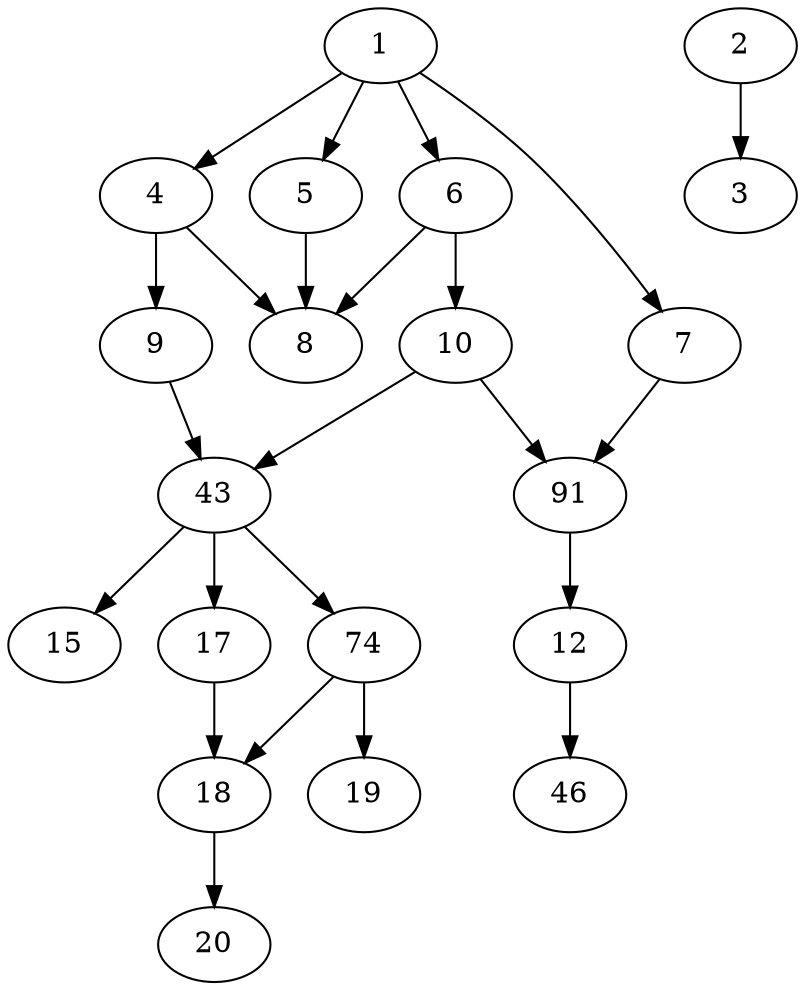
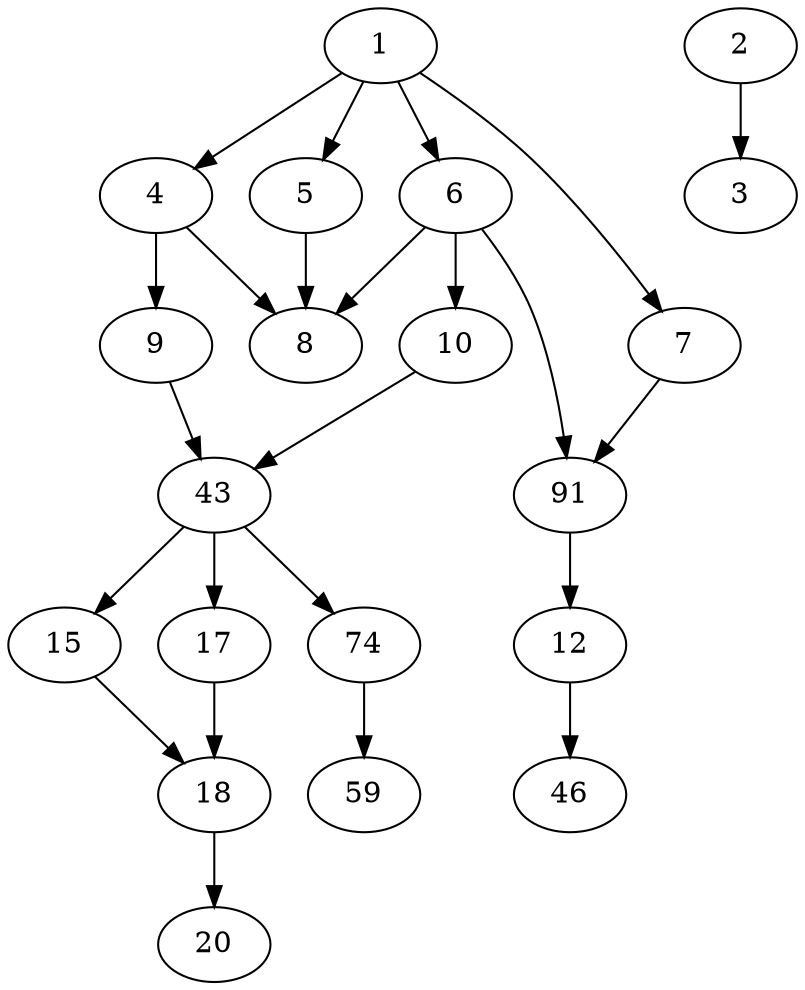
edge "10" -> "91": now "6" -> "91"
edge "74" -> "18": now "15" -> "18"
node "19": label "19" -> "59"
